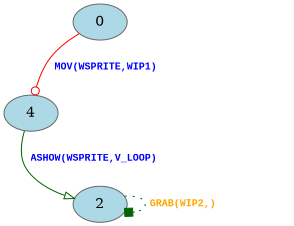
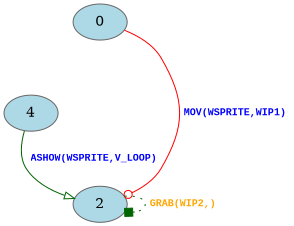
edge "0" -> "4": now "0" -> "2"
